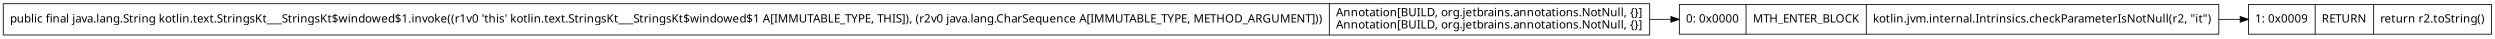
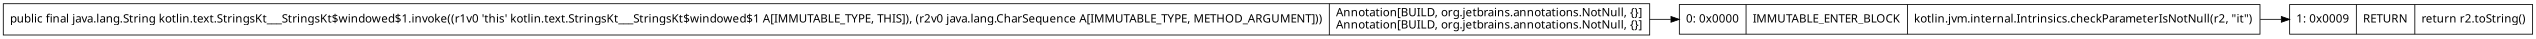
node "0: 0x0000": text "MTH_ENTER_BLOCK" -> "IMMUTABLE_ENTER_BLOCK"
